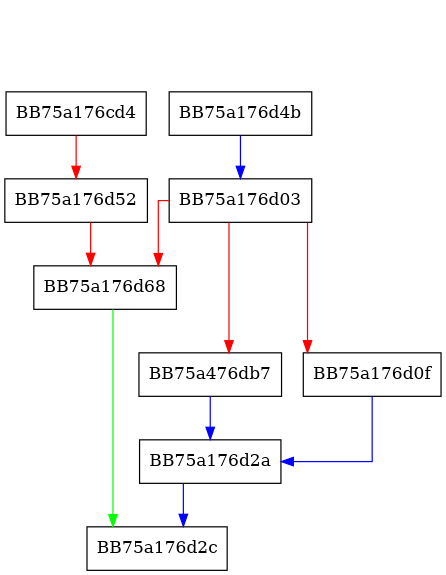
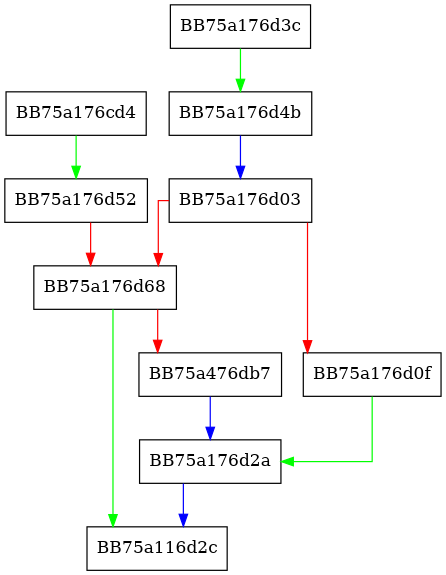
node "BB75a176d3c": added
edge "BB75a176cd4" -> "BB75a176d52": color red -> green
edge "BB75a176d03" -> "BB75a476db7": now "BB75a176d68" -> "BB75a476db7"
edge "BB75a176d0f" -> "BB75a176d2a": color blue -> green
node "BB75a176d2c": label "BB75a176d2c" -> "BB75a116d2c"
